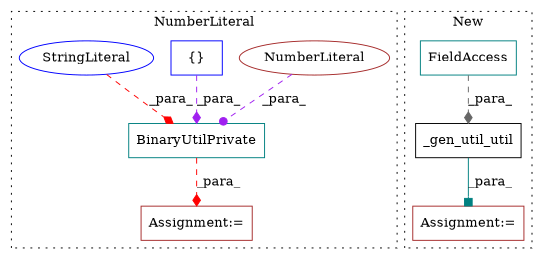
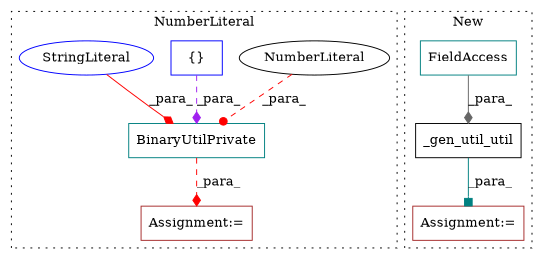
node "NumberLiteral": color brown -> black
edge "FieldAccess" -> "_gen_util_util": style dashed -> solid
edge "StringLiteral" -> "BinaryUtilPrivate": style dashed -> solid
edge "NumberLiteral" -> "BinaryUtilPrivate": color purple -> red
